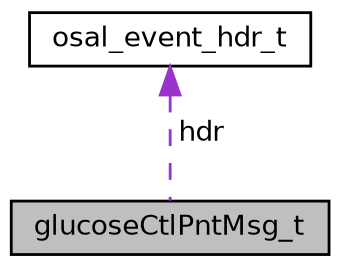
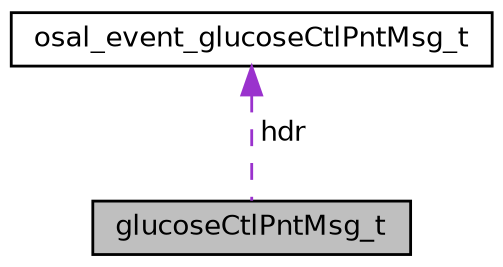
node "osal_event_hdr_t": label "osal_event_hdr_t" -> "osal_event_glucoseCtlPntMsg_t"
